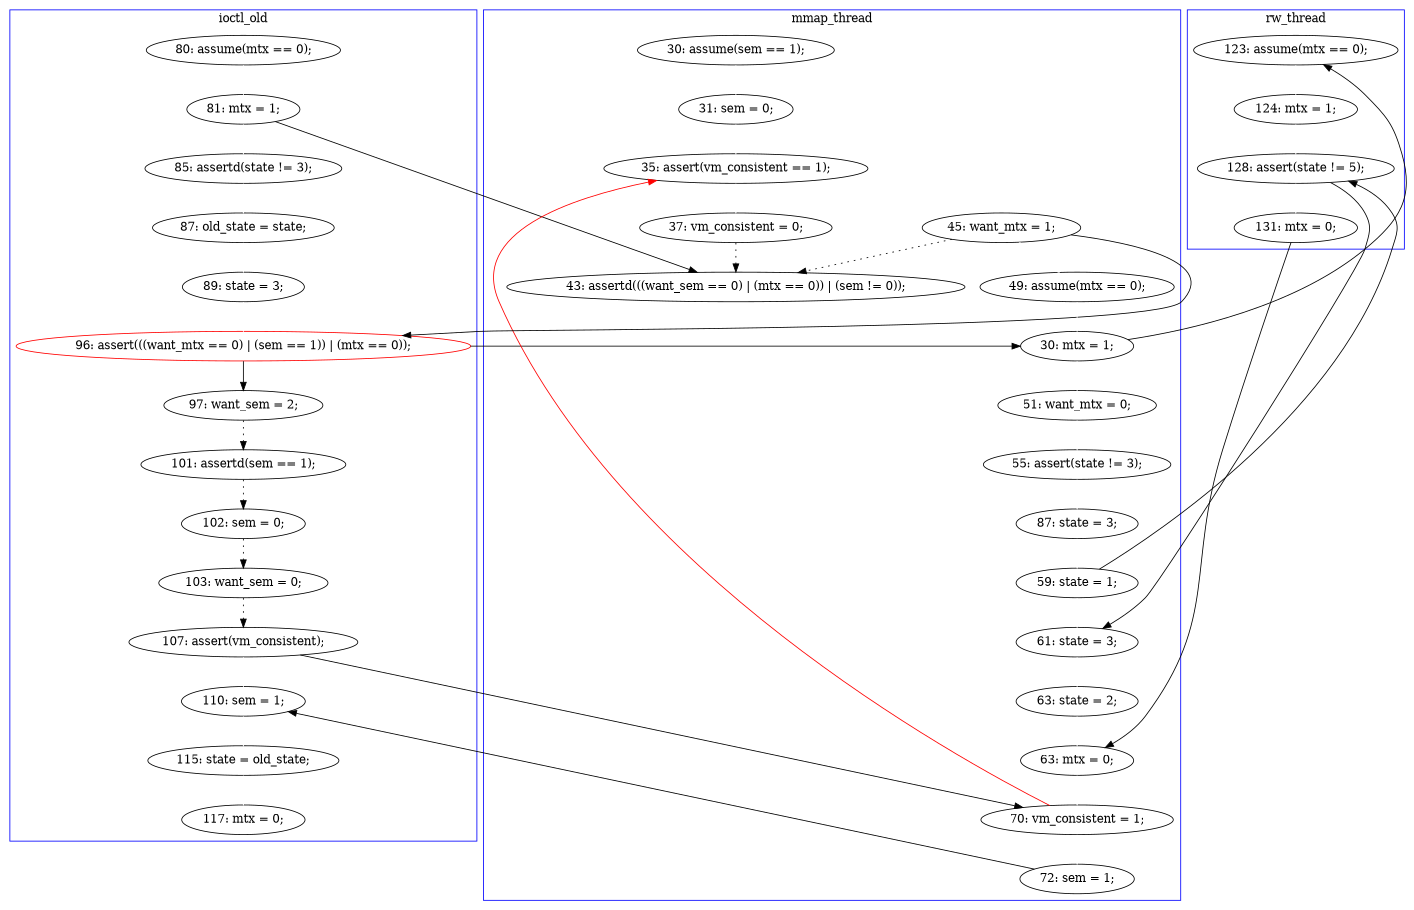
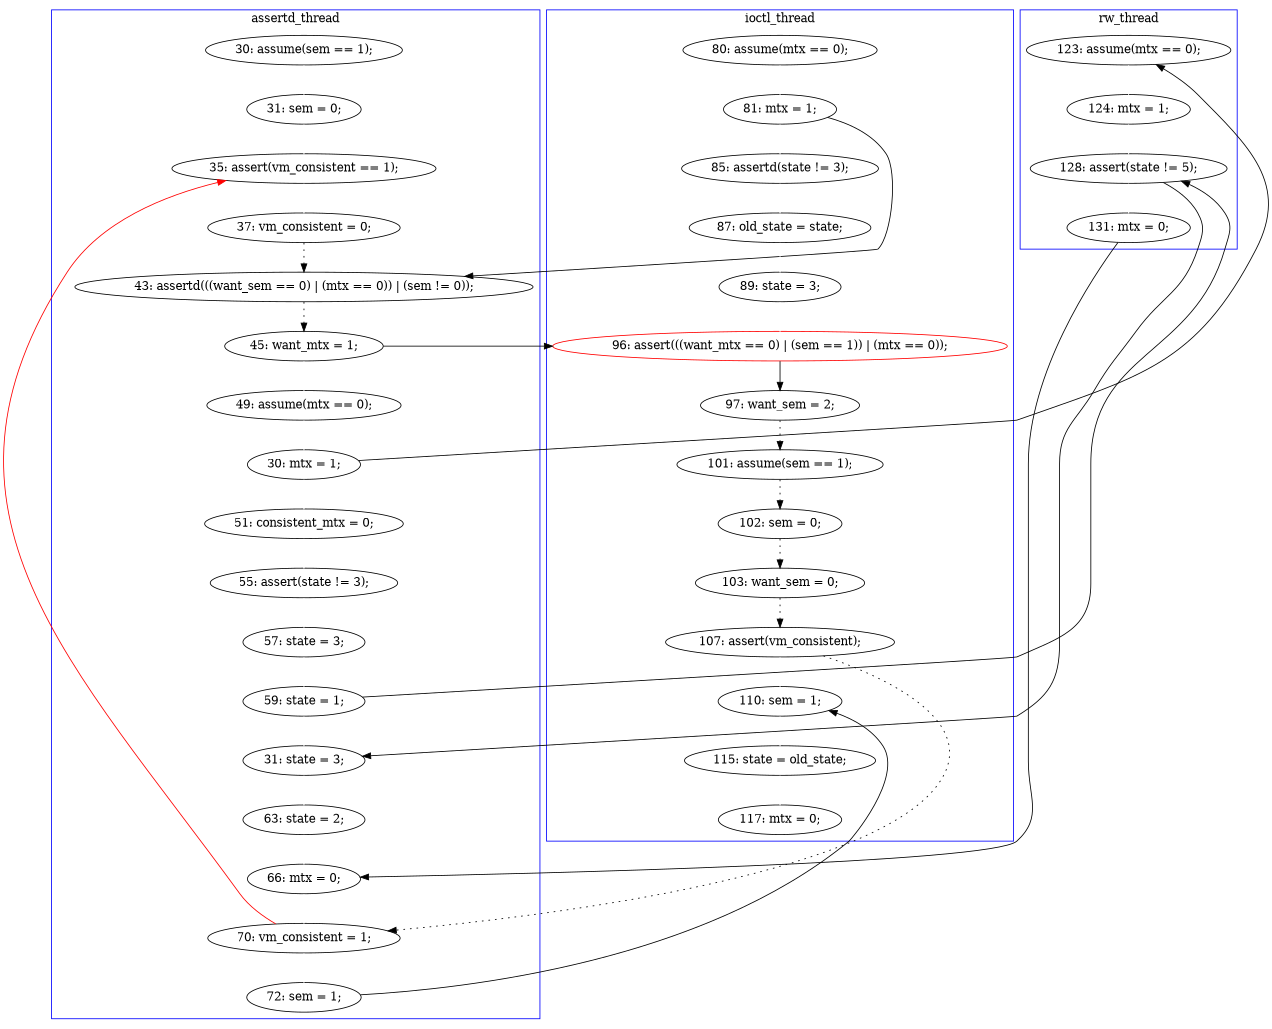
cluster "ioctl_old": label "ioctl_old" -> "ioctl_thread"
cluster "mmap_thread": label "mmap_thread" -> "assertd_thread"
edge "45: want_mtx = 1;" -> "43: assertd(((want_sem == 0) | (mtx == 0)) | (sem != 0));": reversed
edge "96: assert(((want_mtx == 0) | (sem == 1)) | (mtx == 0));" -> "30: mtx = 1;": removed
node "51: want_mtx = 0;": label "51: want_mtx = 0;" -> "51: consistent_mtx = 0;"
node "101: assertd(sem == 1);": label "101: assertd(sem == 1);" -> "101: assume(sem == 1);"
node "87: state = 3;": label "87: state = 3;" -> "57: state = 3;"
node "61: state = 3;": label "61: state = 3;" -> "31: state = 3;"
edge "107: assert(vm_consistent);" -> "70: vm_consistent = 1;": style solid -> dotted
node "63: mtx = 0;": label "63: mtx = 0;" -> "66: mtx = 0;"
